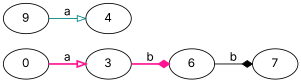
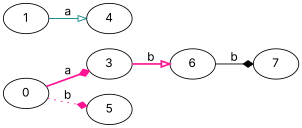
node "9": label "9" -> "1"
edge "0" -> "3": arrowhead onormal -> diamond
edge "3" -> "6": arrowhead diamond -> onormal
node "5": added
